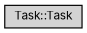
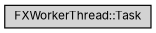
node "Task::Task": label "Task::Task" -> "FXWorkerThread::Task"
